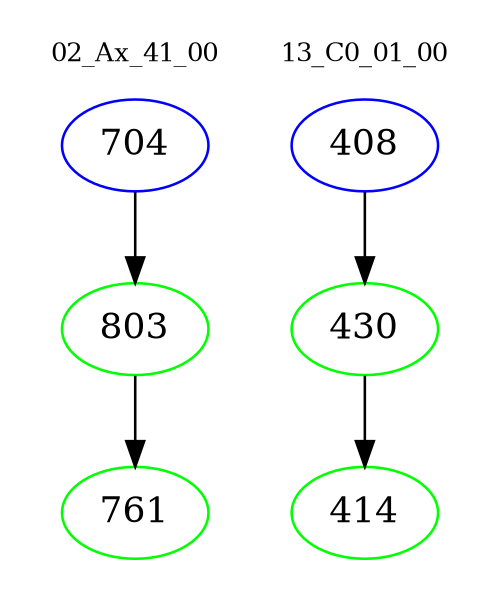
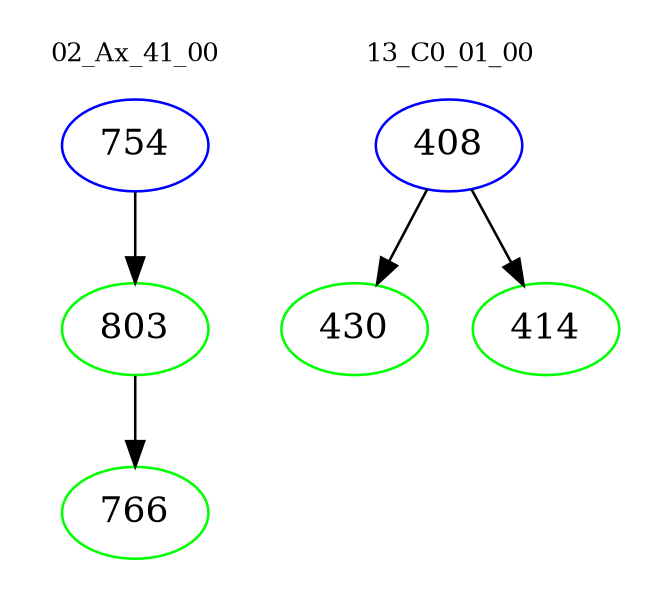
node "704": label "704" -> "754"
edge "430" -> "414": now "408" -> "414"
node "761": label "761" -> "766"
